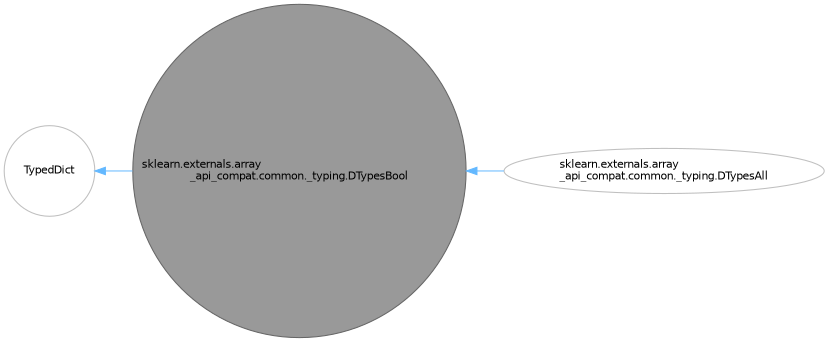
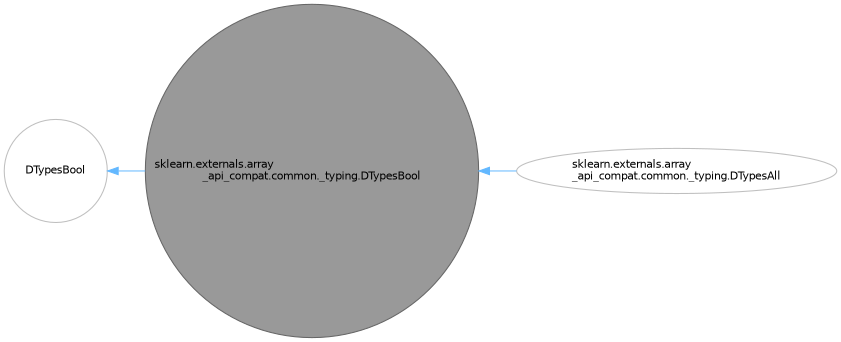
node "TypedDict": label "TypedDict" -> "DTypesBool"
